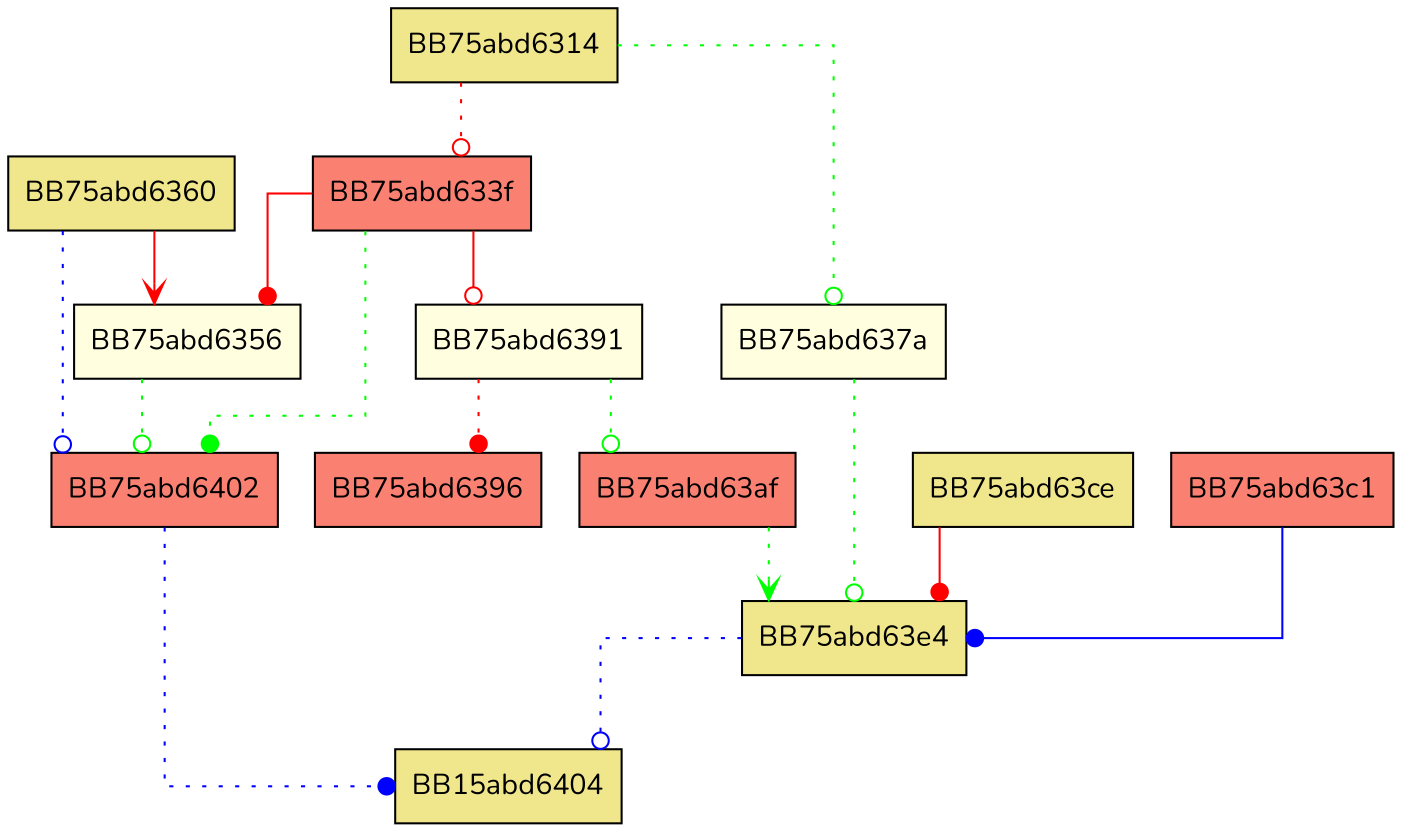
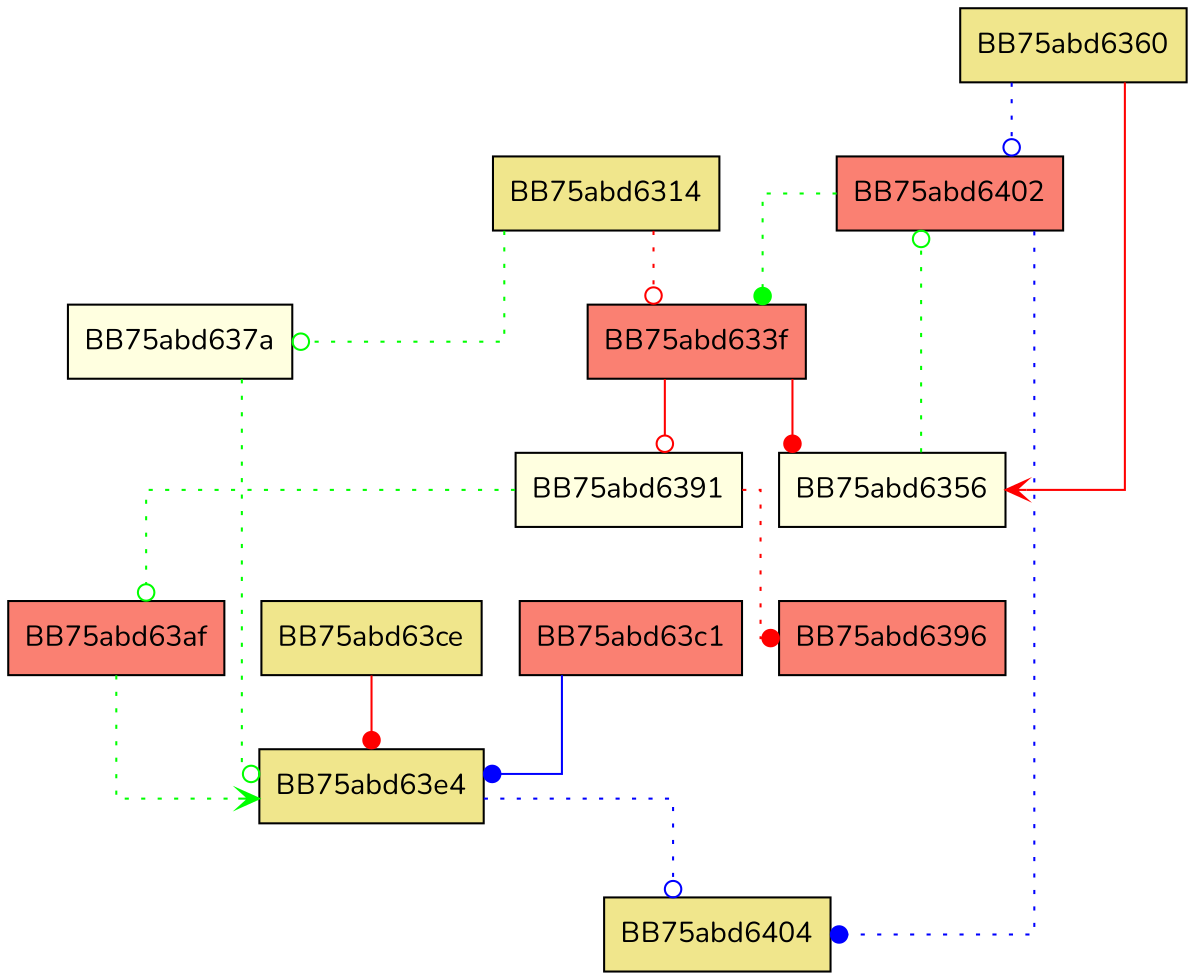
edge "BB75abd633f" -> "BB75abd6402": reversed
node "BB15abd6404": label "BB15abd6404" -> "BB75abd6404"
